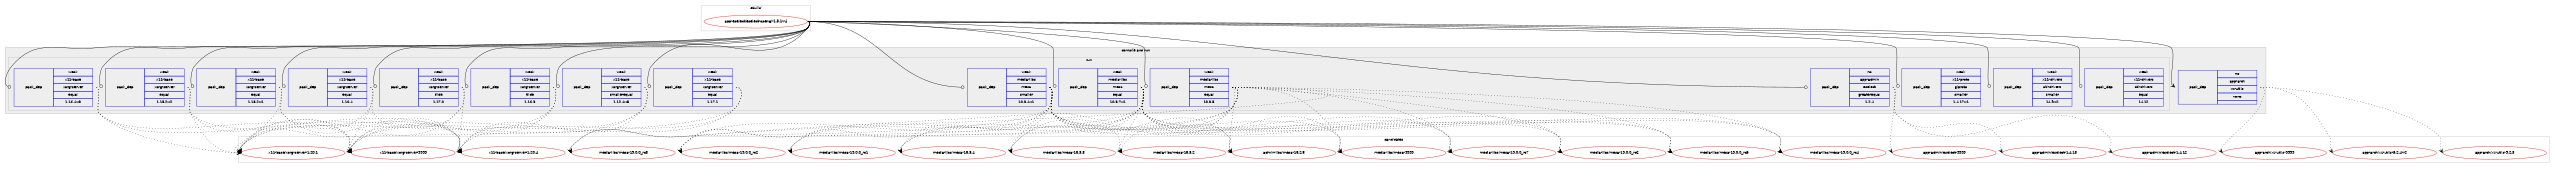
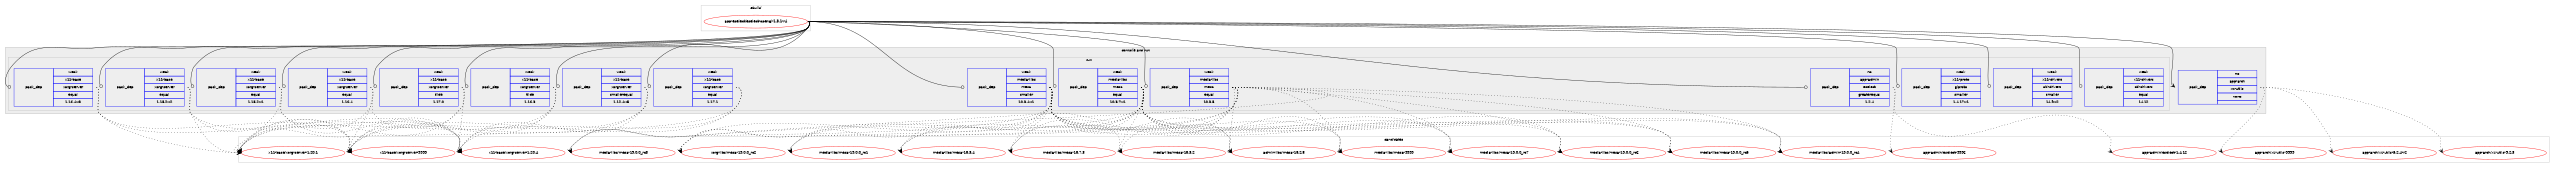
node "media-libs/mesa-19.0.0_rc2": label "media-libs/mesa-19.0.0_rc2" -> "xorg-libs/mesa-19.0.0_rc2"
node "media-libs/mesa-18.3.3": label "media-libs/mesa-18.3.3" -> "media-libs/mesa-18.7.3"
node "media-libs/mesa-19.0.0_rc4": label "media-libs/mesa-19.0.0_rc4" -> "media-libs/admin-19.0.0_rc4"
node "app-admin/eselect-9999": label "app-admin/eselect-9999" -> "app-admin/eselect-9996"
node "app-admin/eselect-1.4.13": removed
